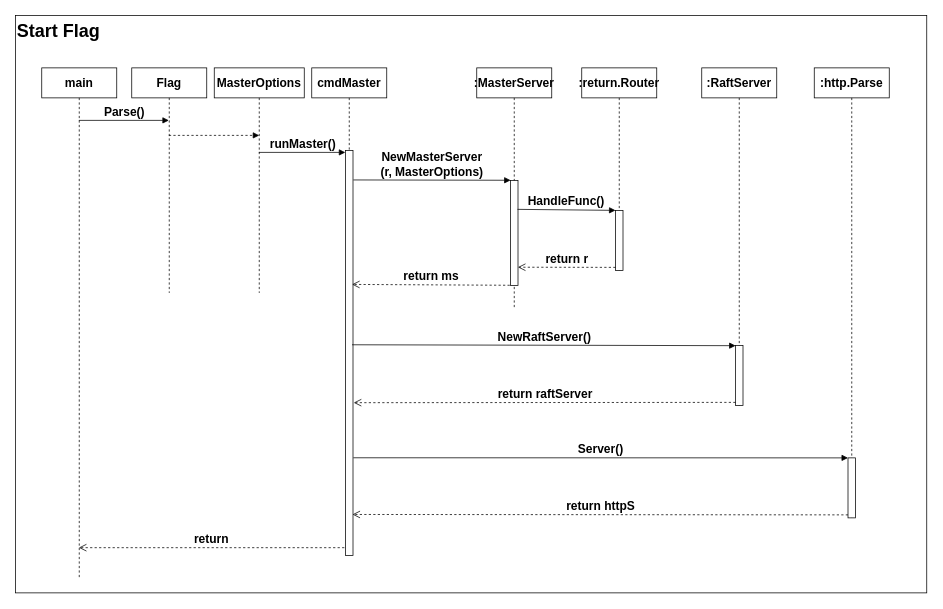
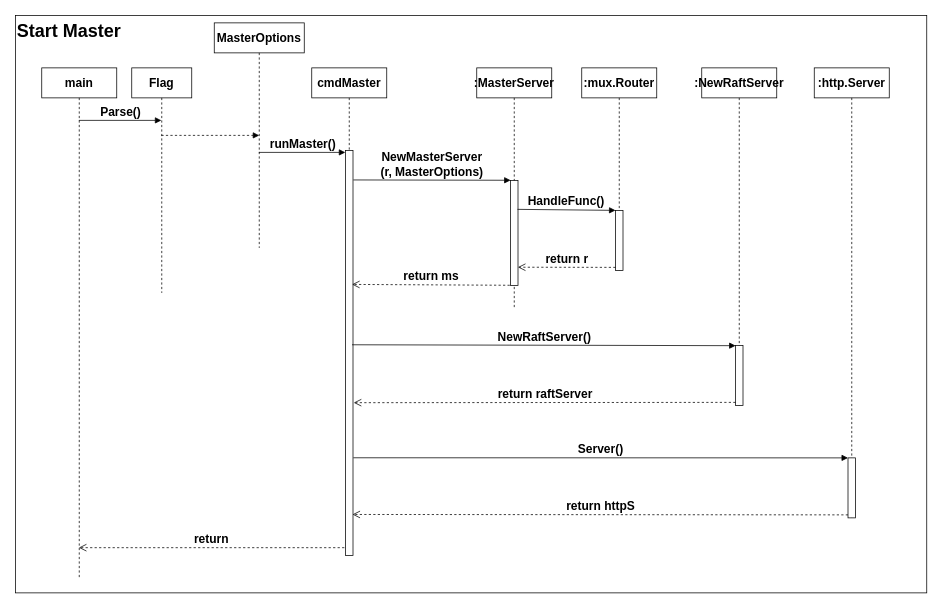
node "Start Flag": label "Start Flag" -> "Start Master"
node ":return.Router": label ":return.Router" -> ":mux.Router"
node ":RaftServer": label ":RaftServer" -> ":NewRaftServer"
node ":http.Parse": label ":http.Parse" -> ":http.Server"
node "Flag": size 75x225 -> 60x225
node "MasterOptions": moved (259, 180) -> (259, 135)
